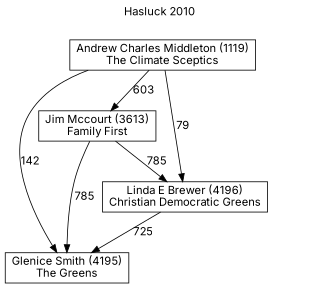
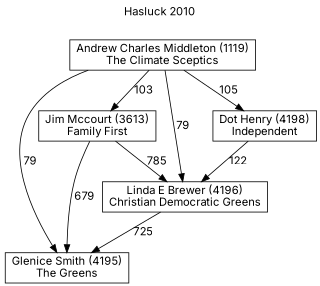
edge "Andrew Charles Middleton (1119) The Climate Sceptics" -> "Jim Mccourt (3613) Family First": label "603" -> "103"
node "Dot Henry (4198) Independent": added
edge "Andrew Charles Middleton (1119) The Climate Sceptics" -> "Glenice Smith (4195) The Greens": label "142" -> "79"
edge "Jim Mccourt (3613) Family First" -> "Glenice Smith (4195) The Greens": label "785" -> "679"
